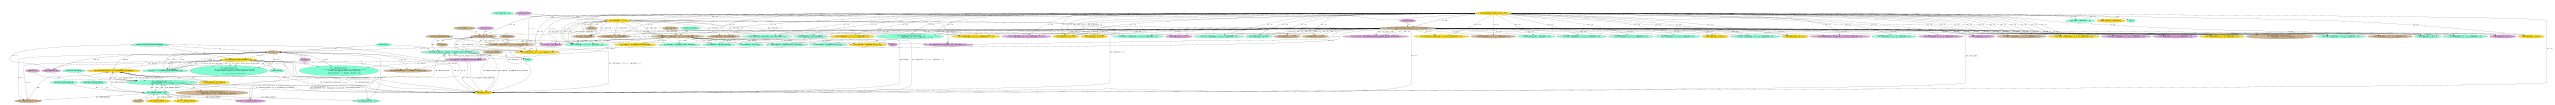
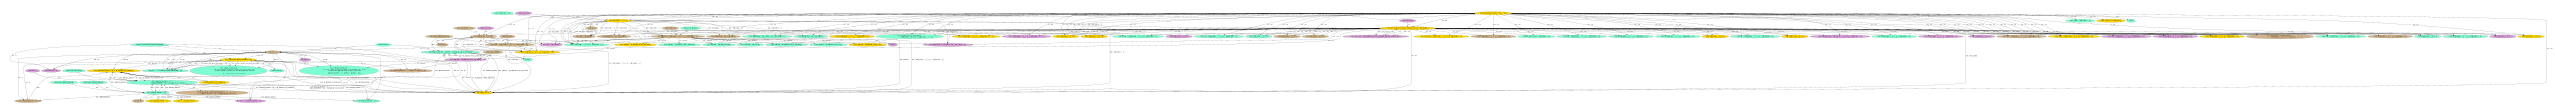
edge "(MethodParameterIn,const uint8_t *req)" -> "(Call,address = (req[offset + 1] << 8) + req[offset + 2])": now "(Call,ctx->backend->prepare_response_tid(req, &req_length))" -> "(Call,address = (req[offset + 1] << 8) + req[offset + 2])"
node "(Call,ctx->backend->prepare_response_tid(req, &req_length))": fillcolor tan -> gold
